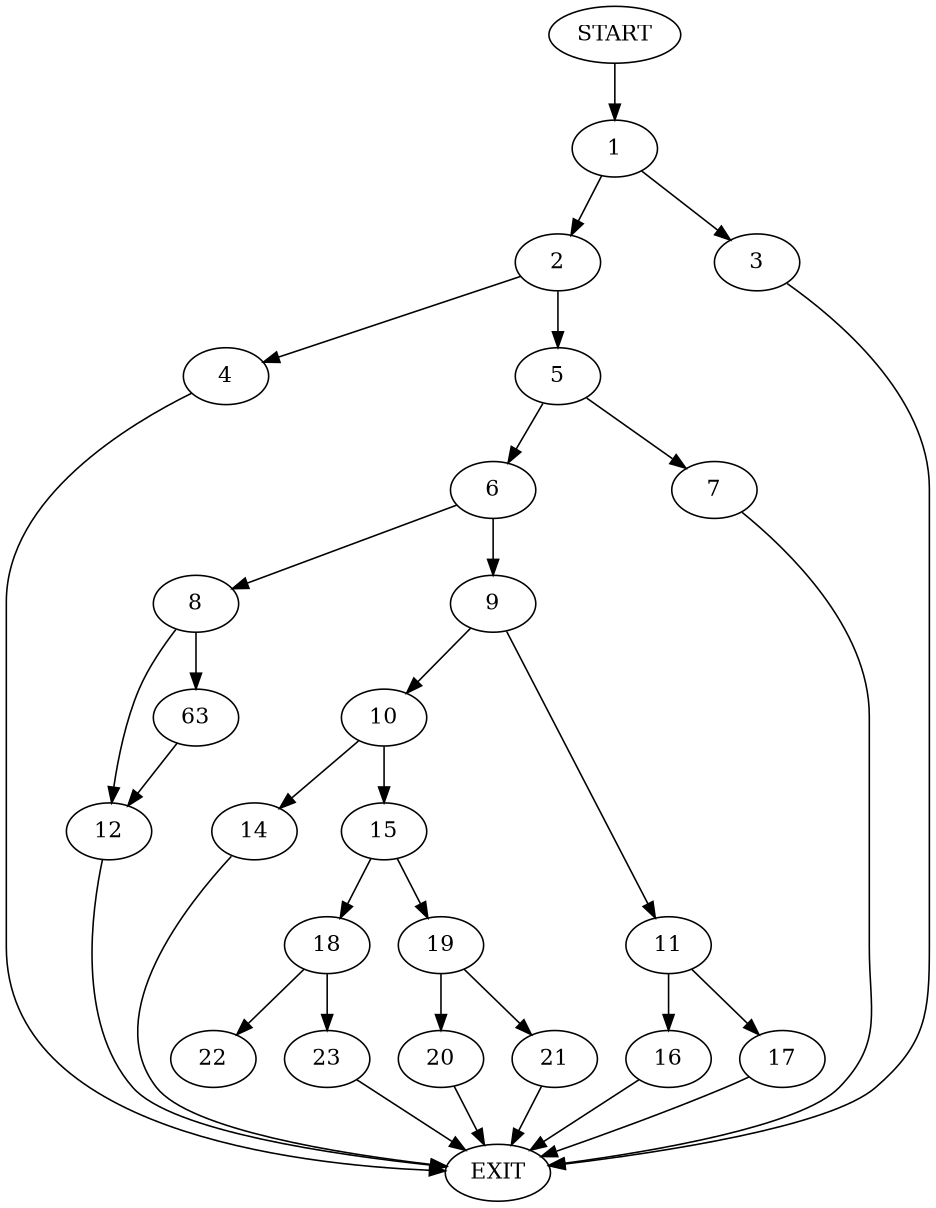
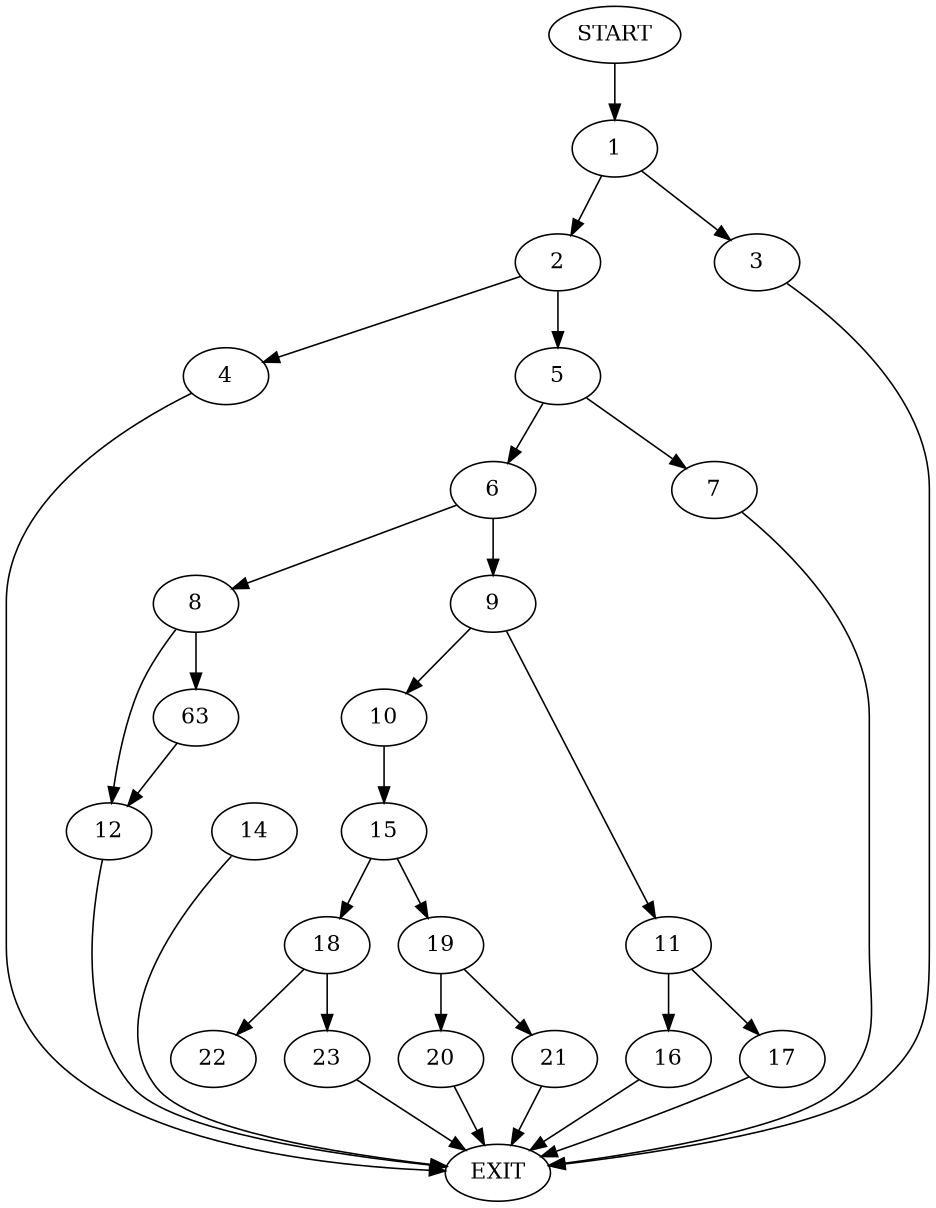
edge "10" -> "14": removed
